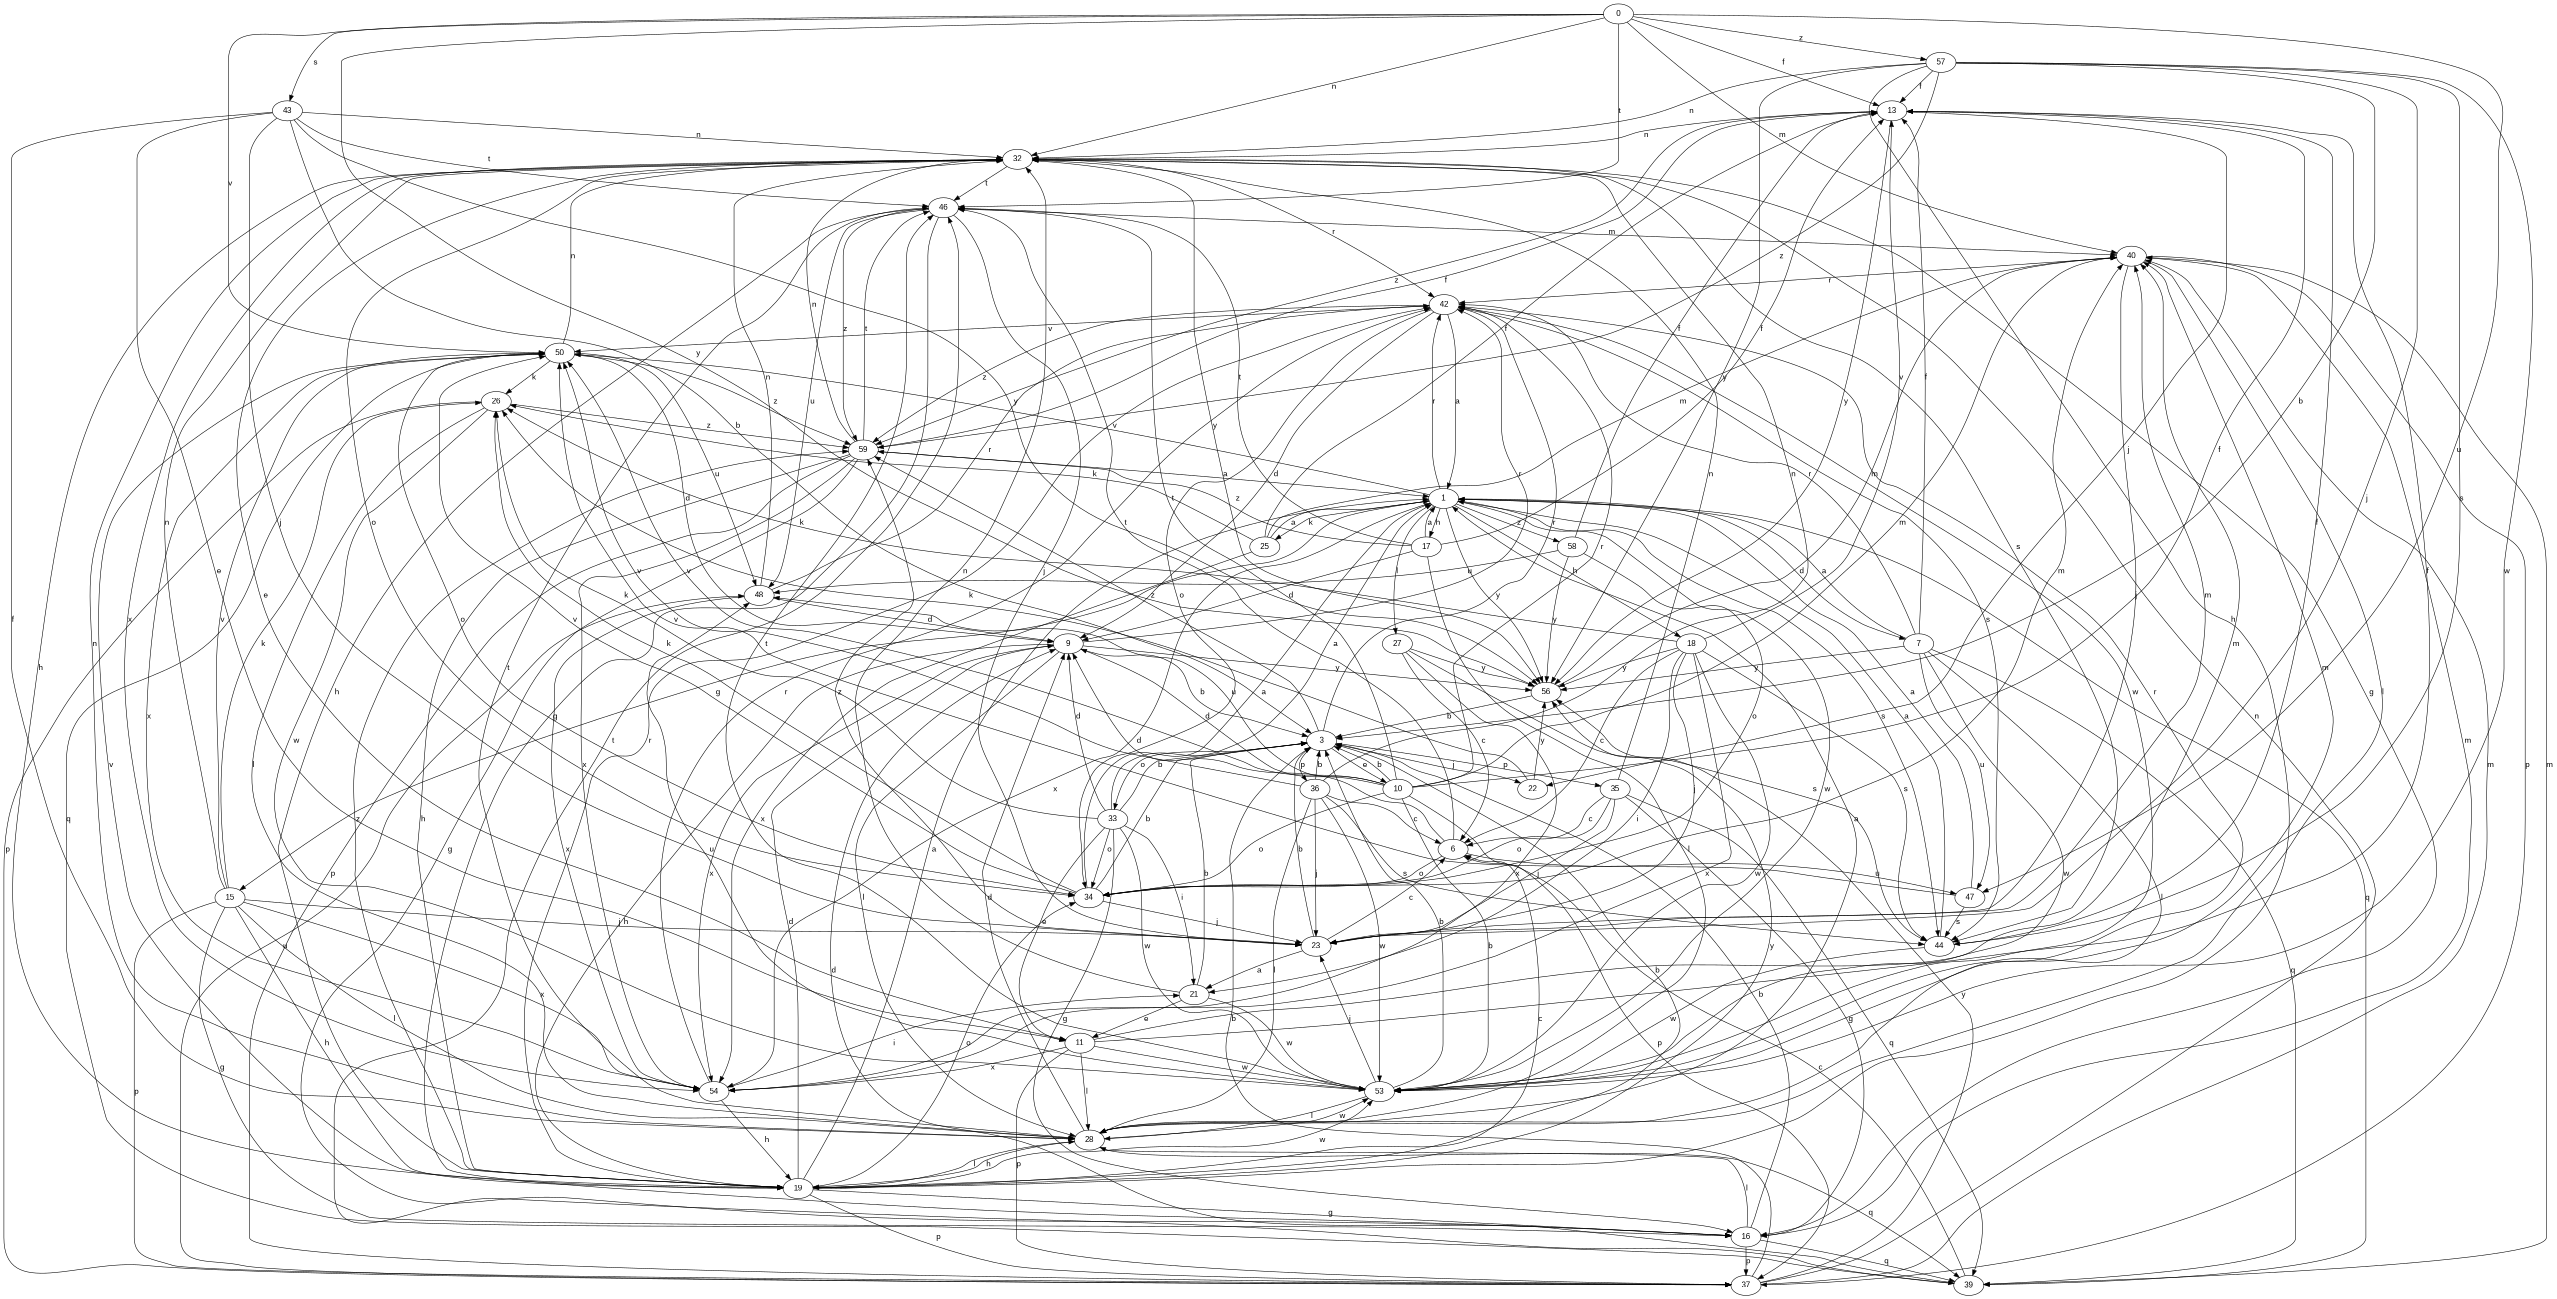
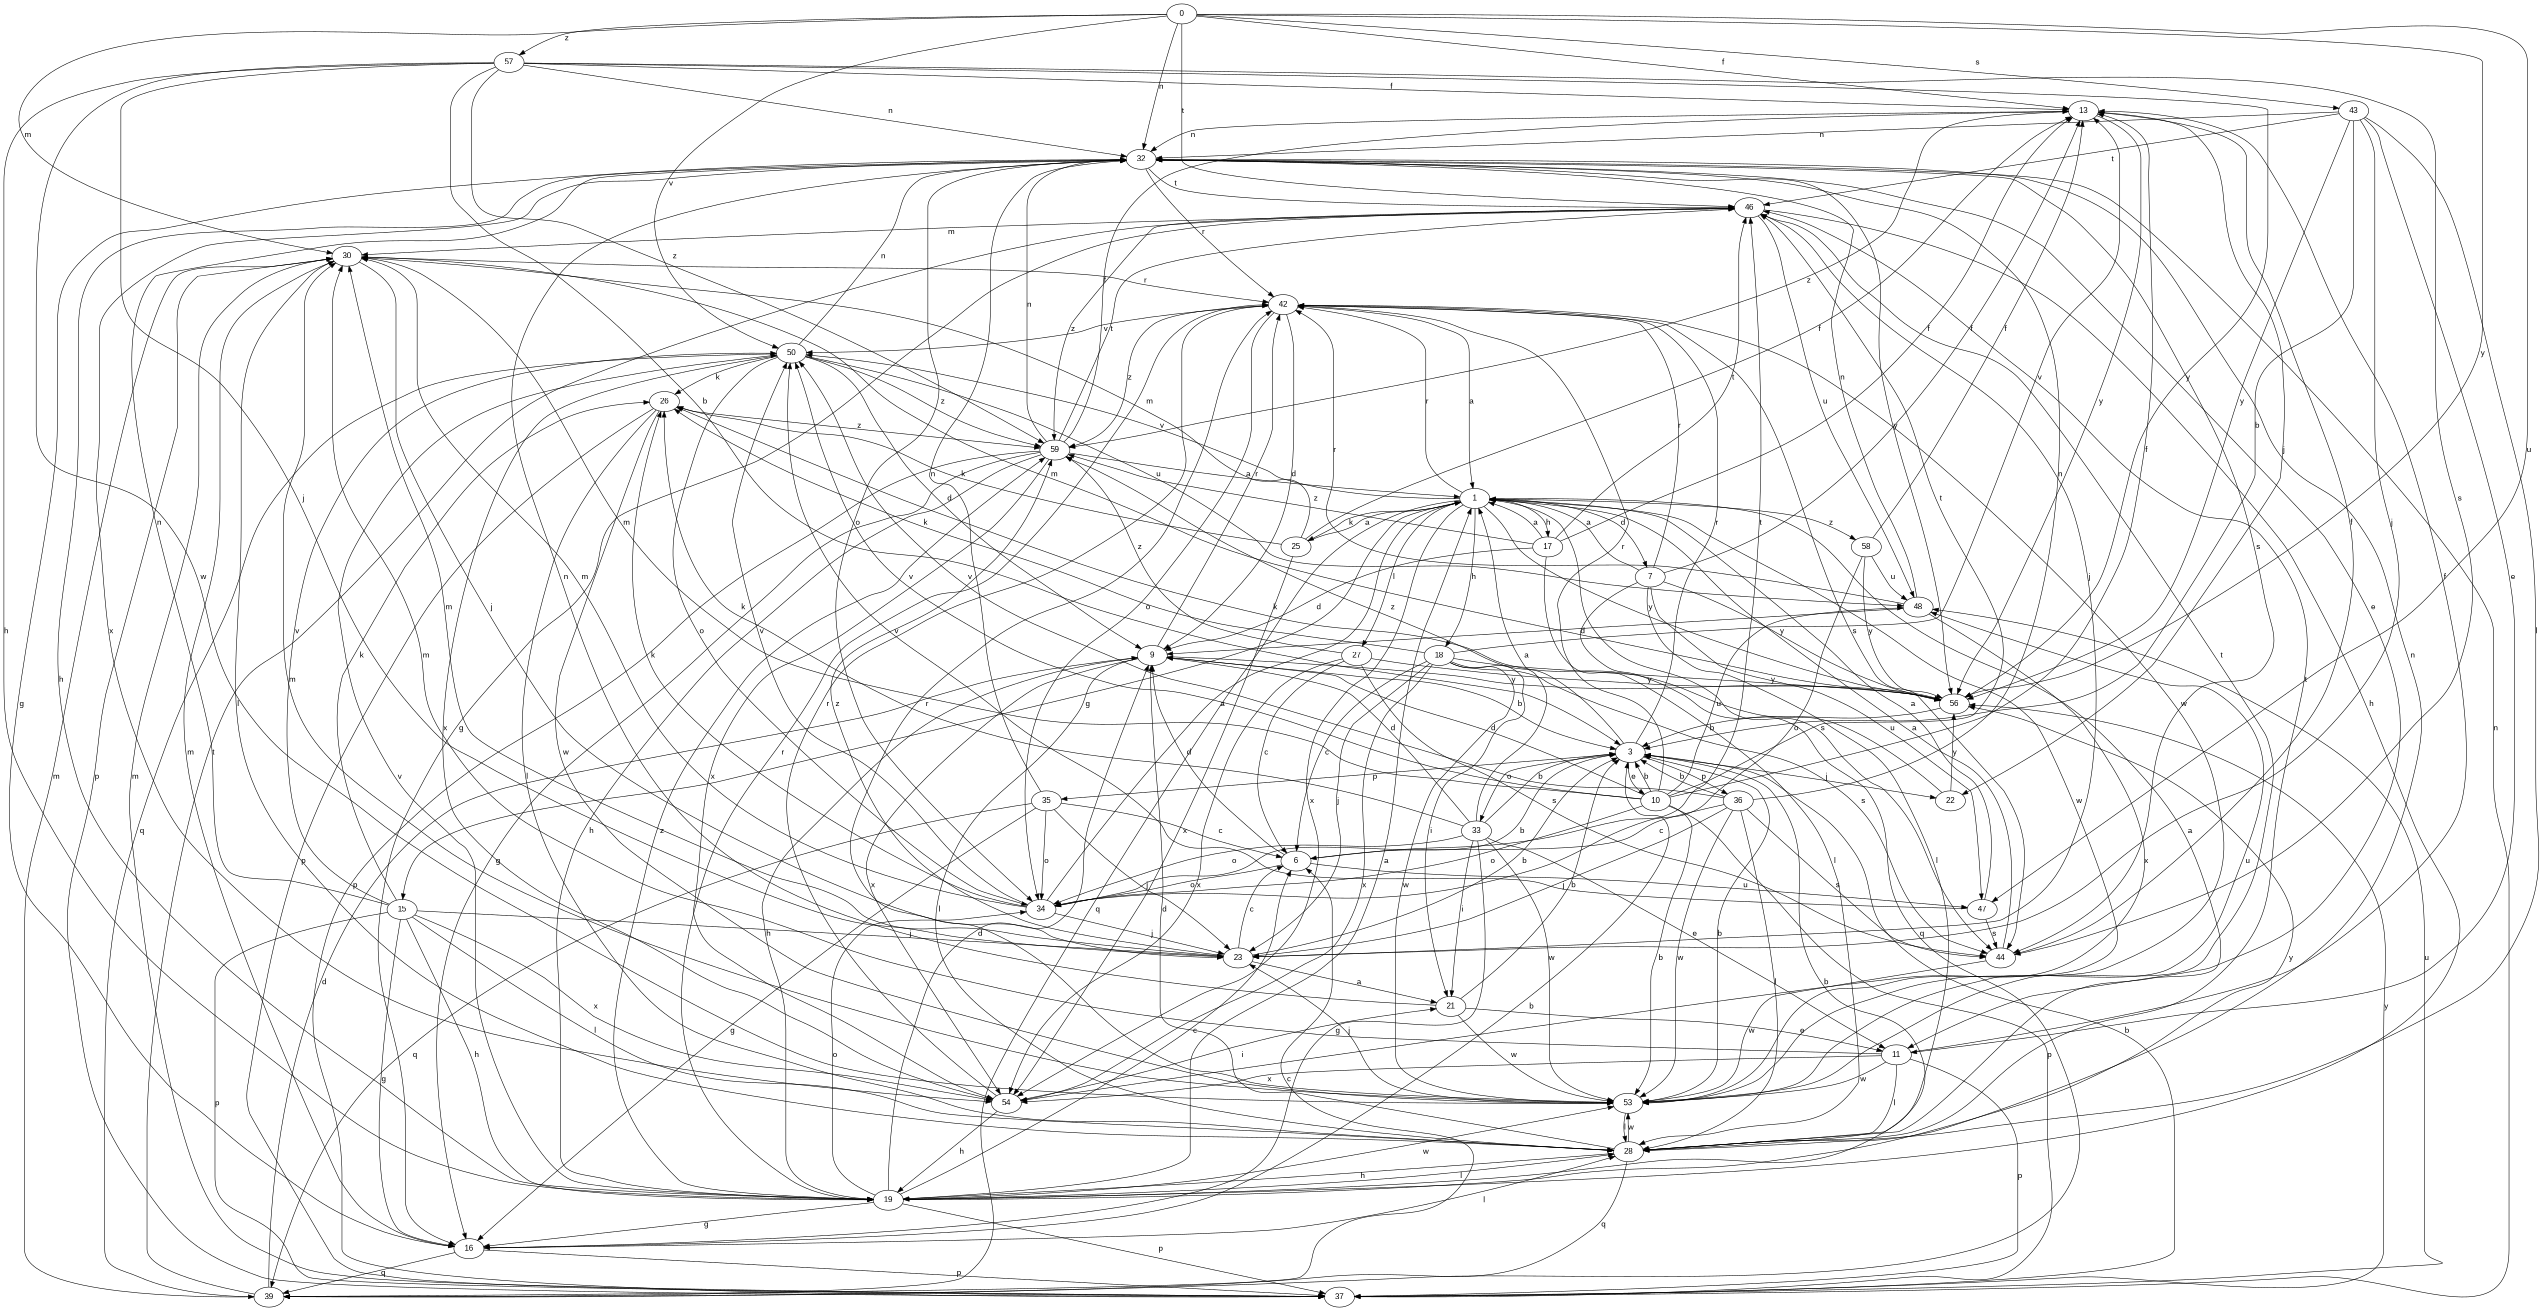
node "40": label "40" -> "30"
edge "27" -> "59": added, label "z"
edge "43" -> "28": label "f" -> "l"
edge "7" -> "53": removed, label "w"
